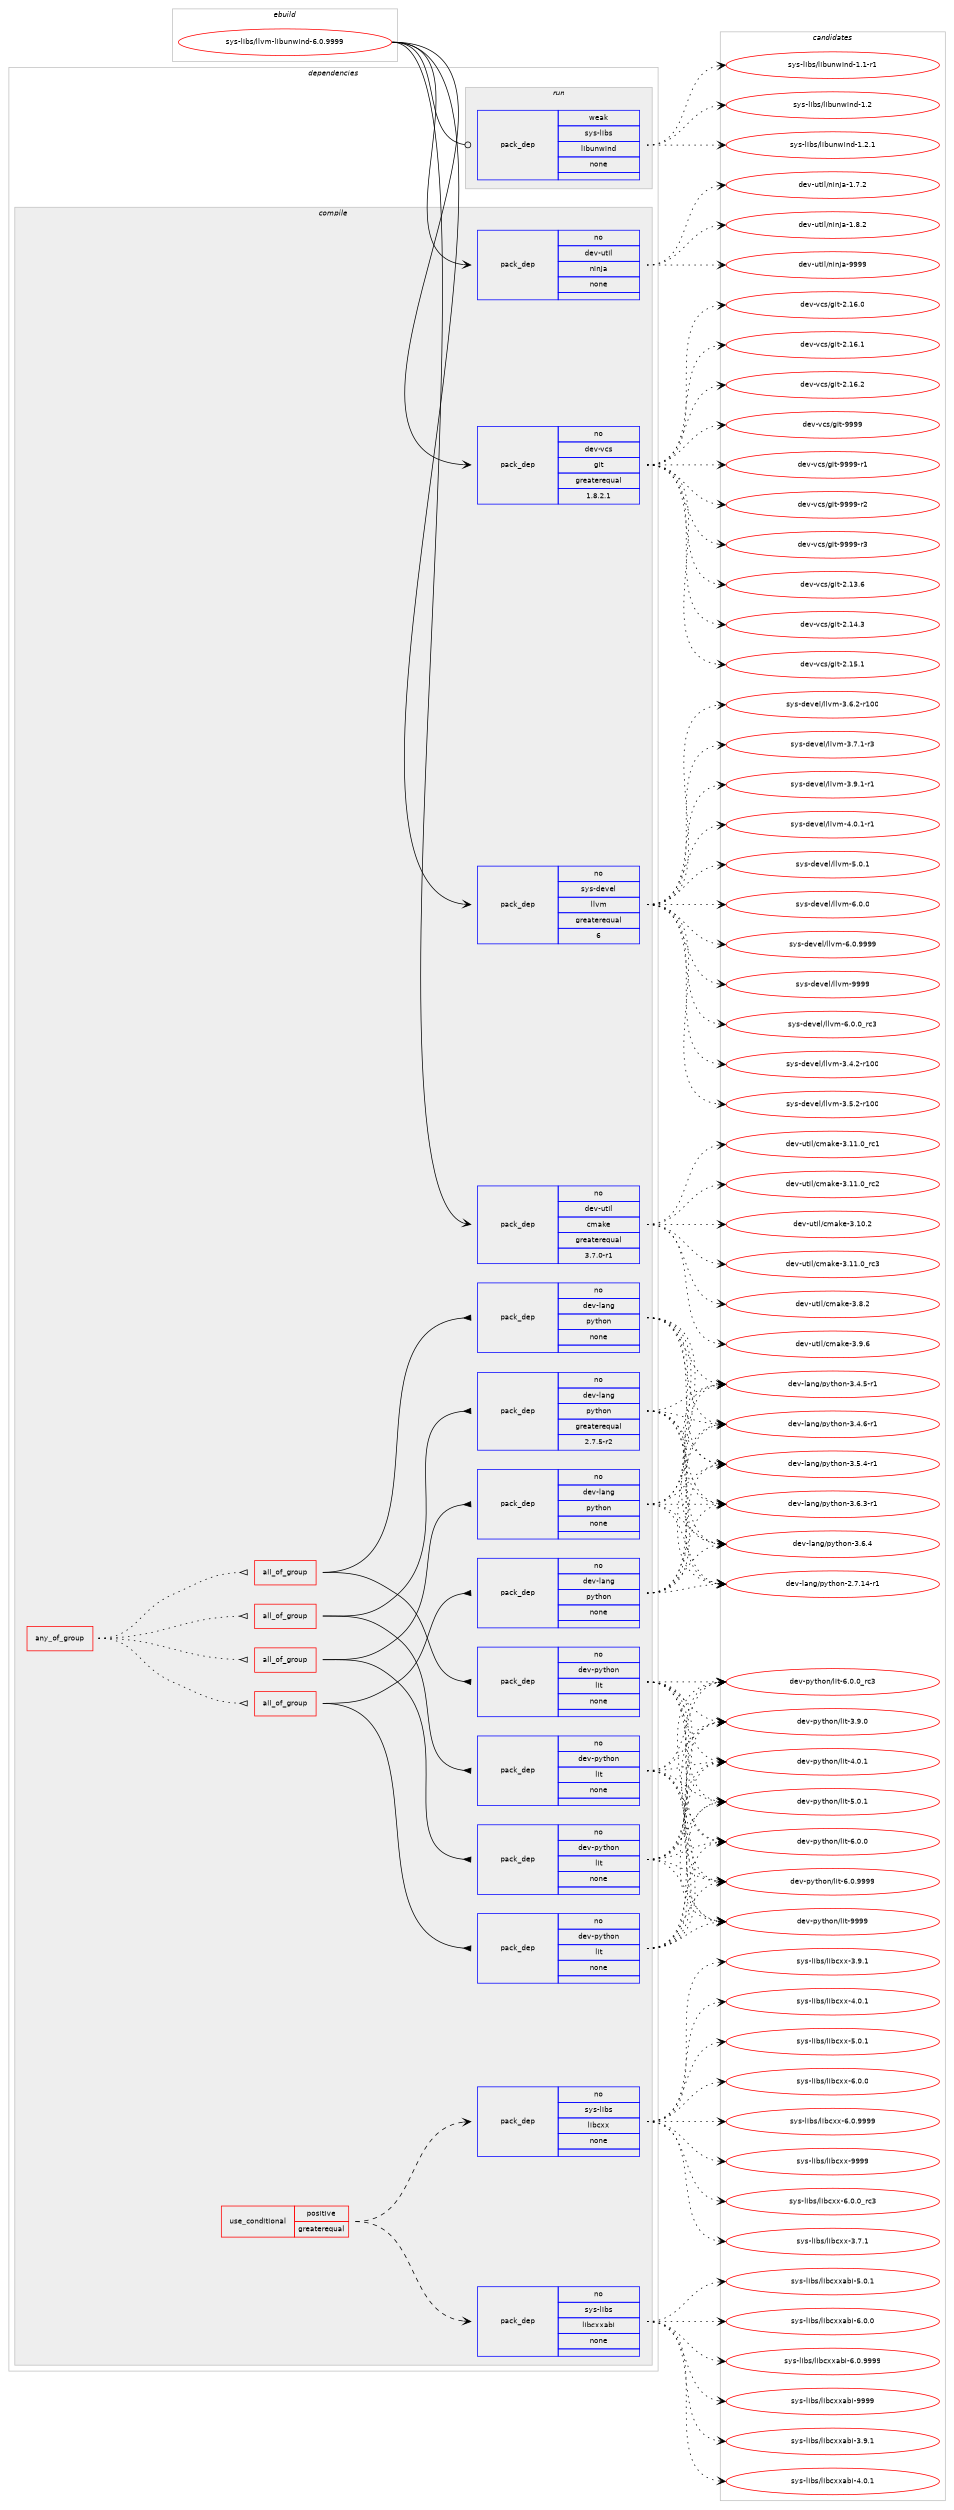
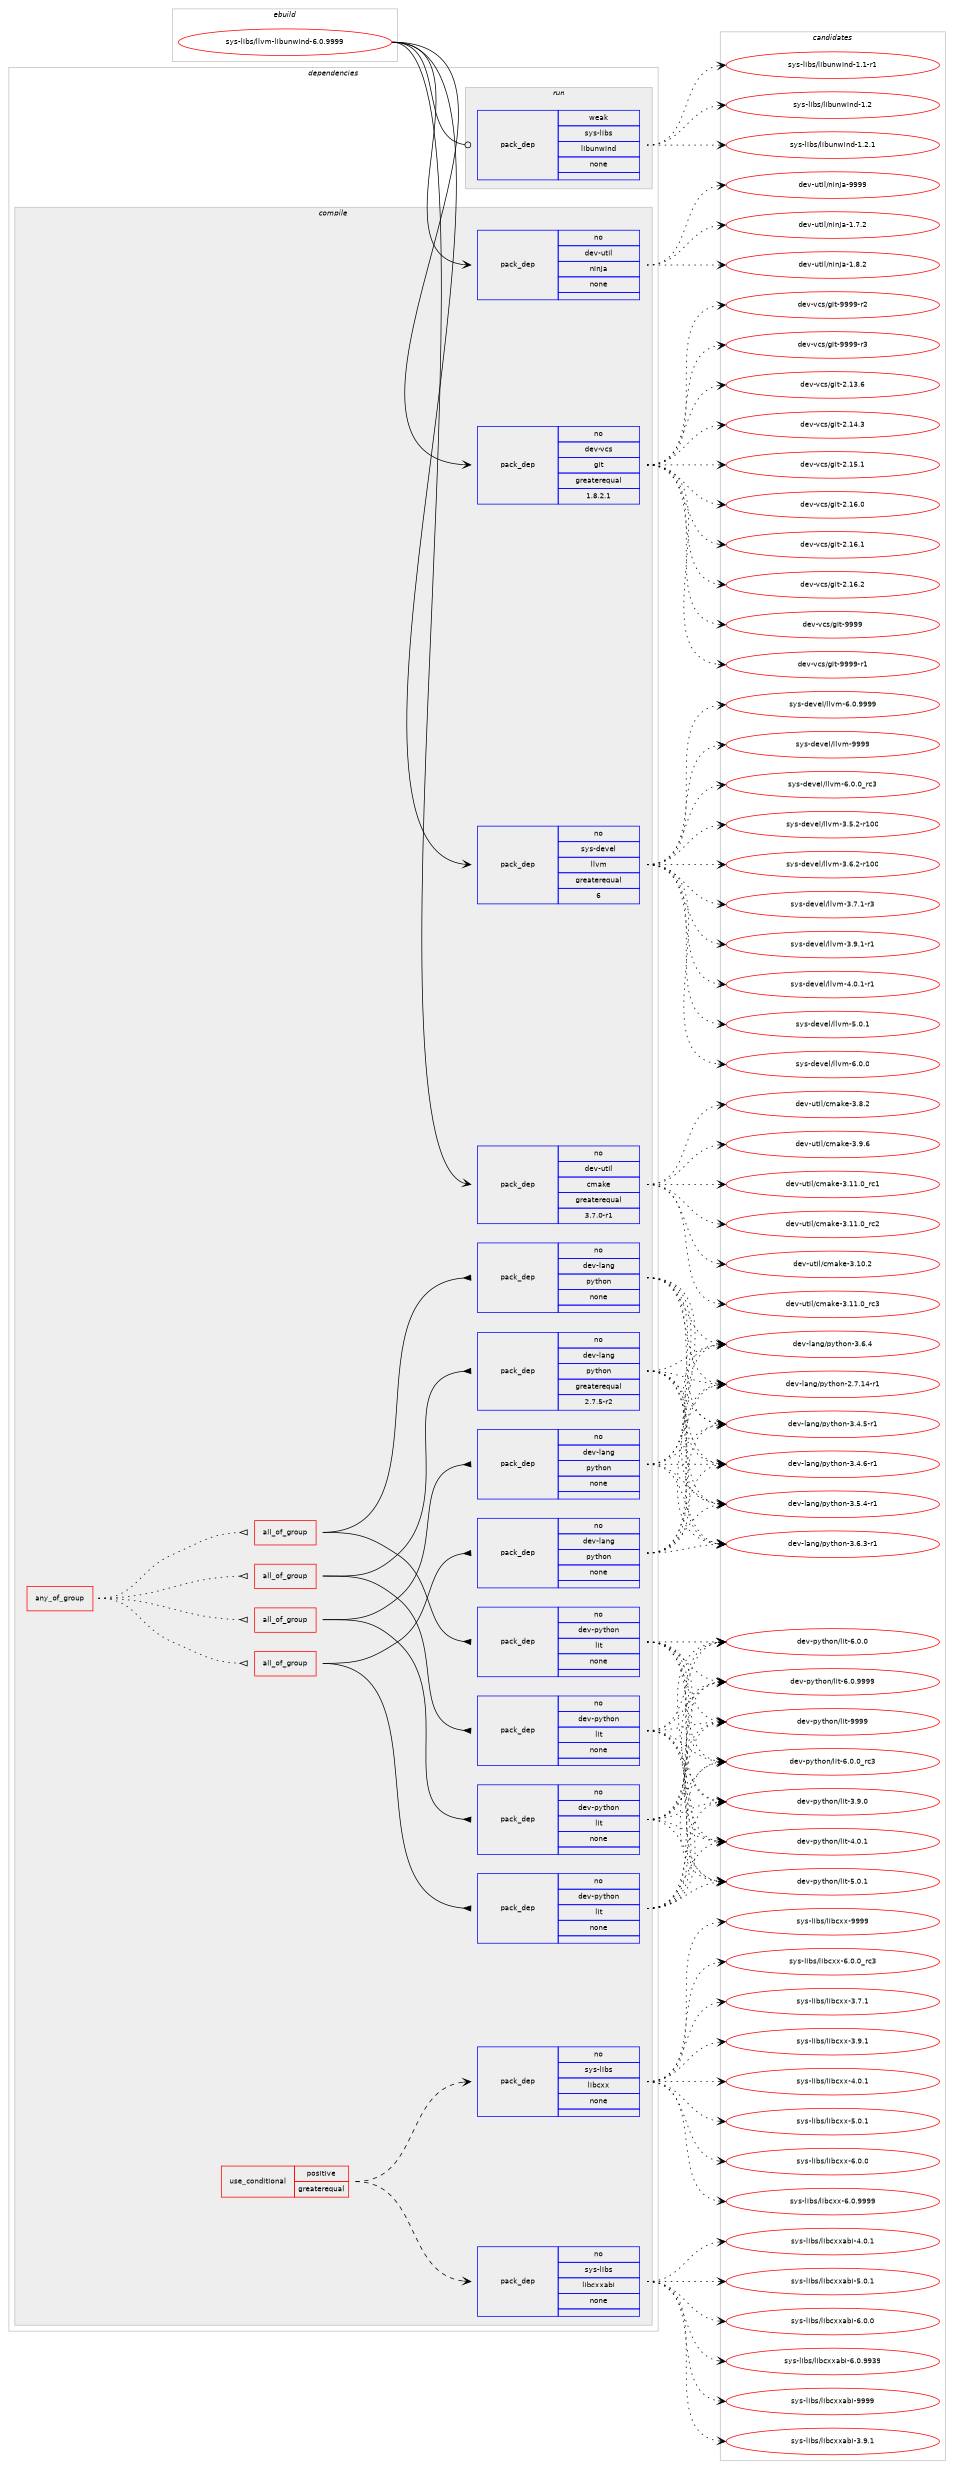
node "sys-devel/llvm-3.4.2-r100": removed
node "sys-libs/libcxxabi-6.0.9999": label "sys-libs/libcxxabi-6.0.9999" -> "sys-libs/libcxxabi-6.0.9939"
